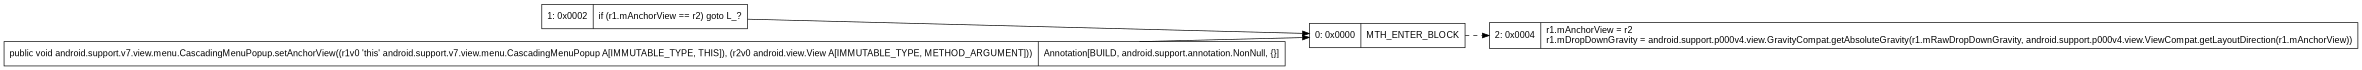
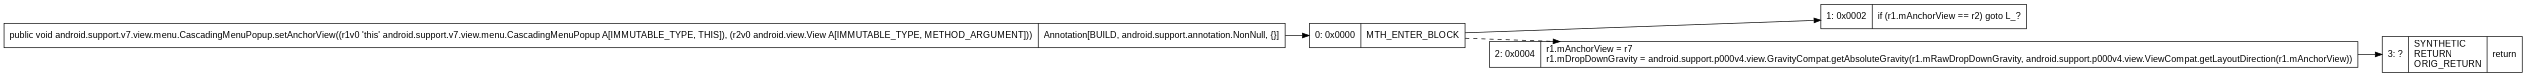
edge "1: 0x0002" -> "0: 0x0000": reversed
node "2: 0x0004": text "r1.mAnchorView = r2" -> "r1.mAnchorView = r7"
node "3: ?": added
